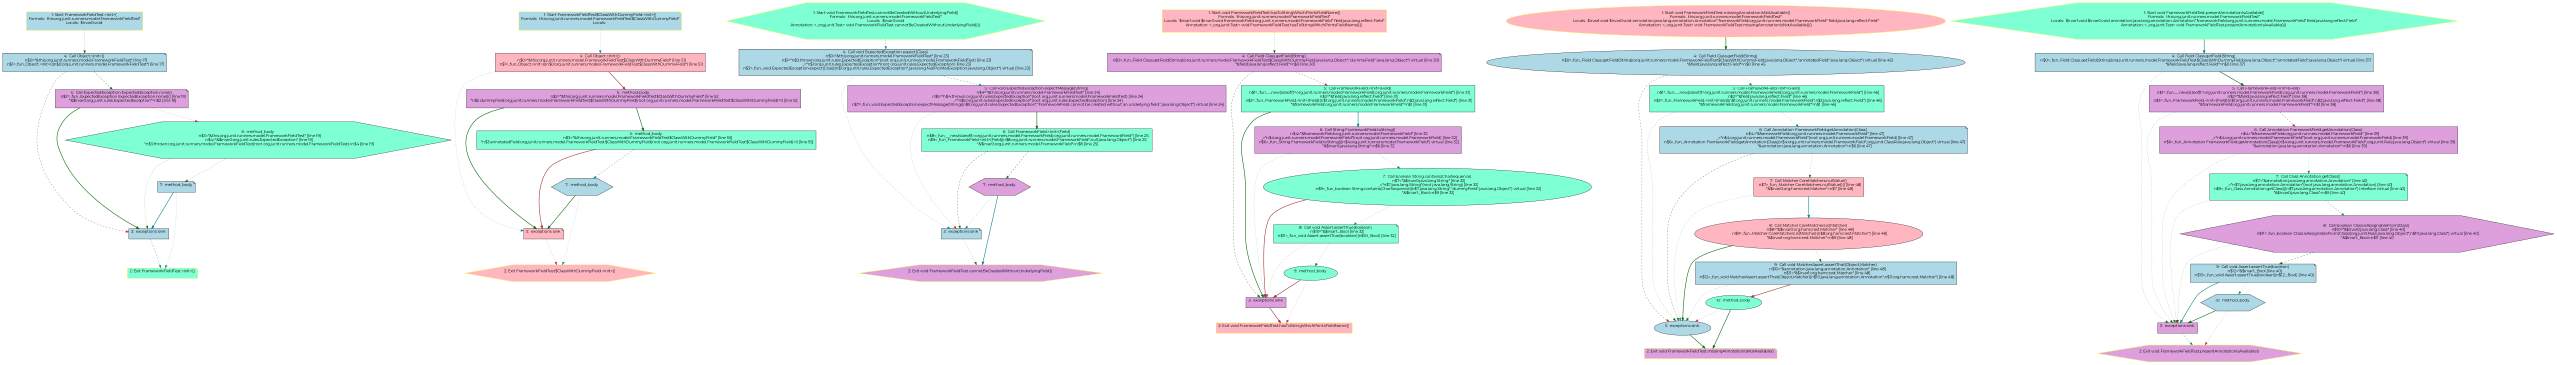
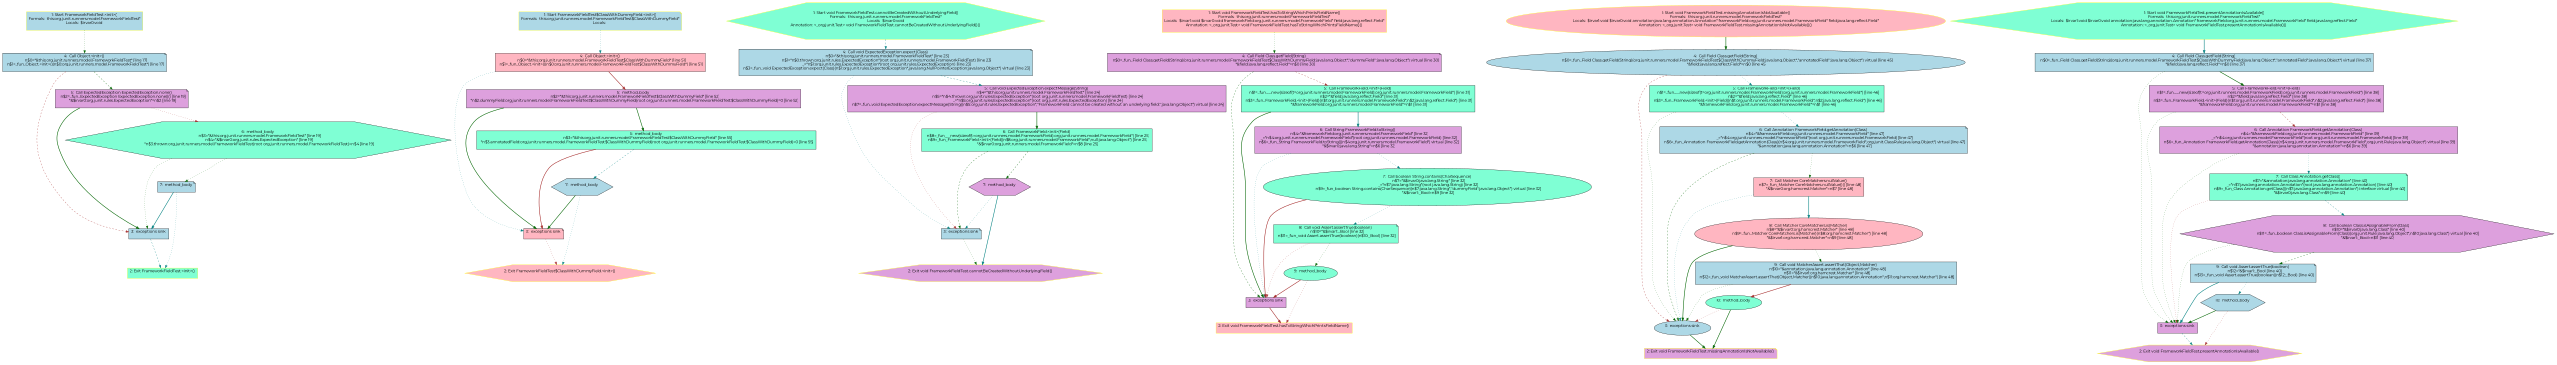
node "2: Exit FrameworkFieldTest.<init>()": shape note -> box
